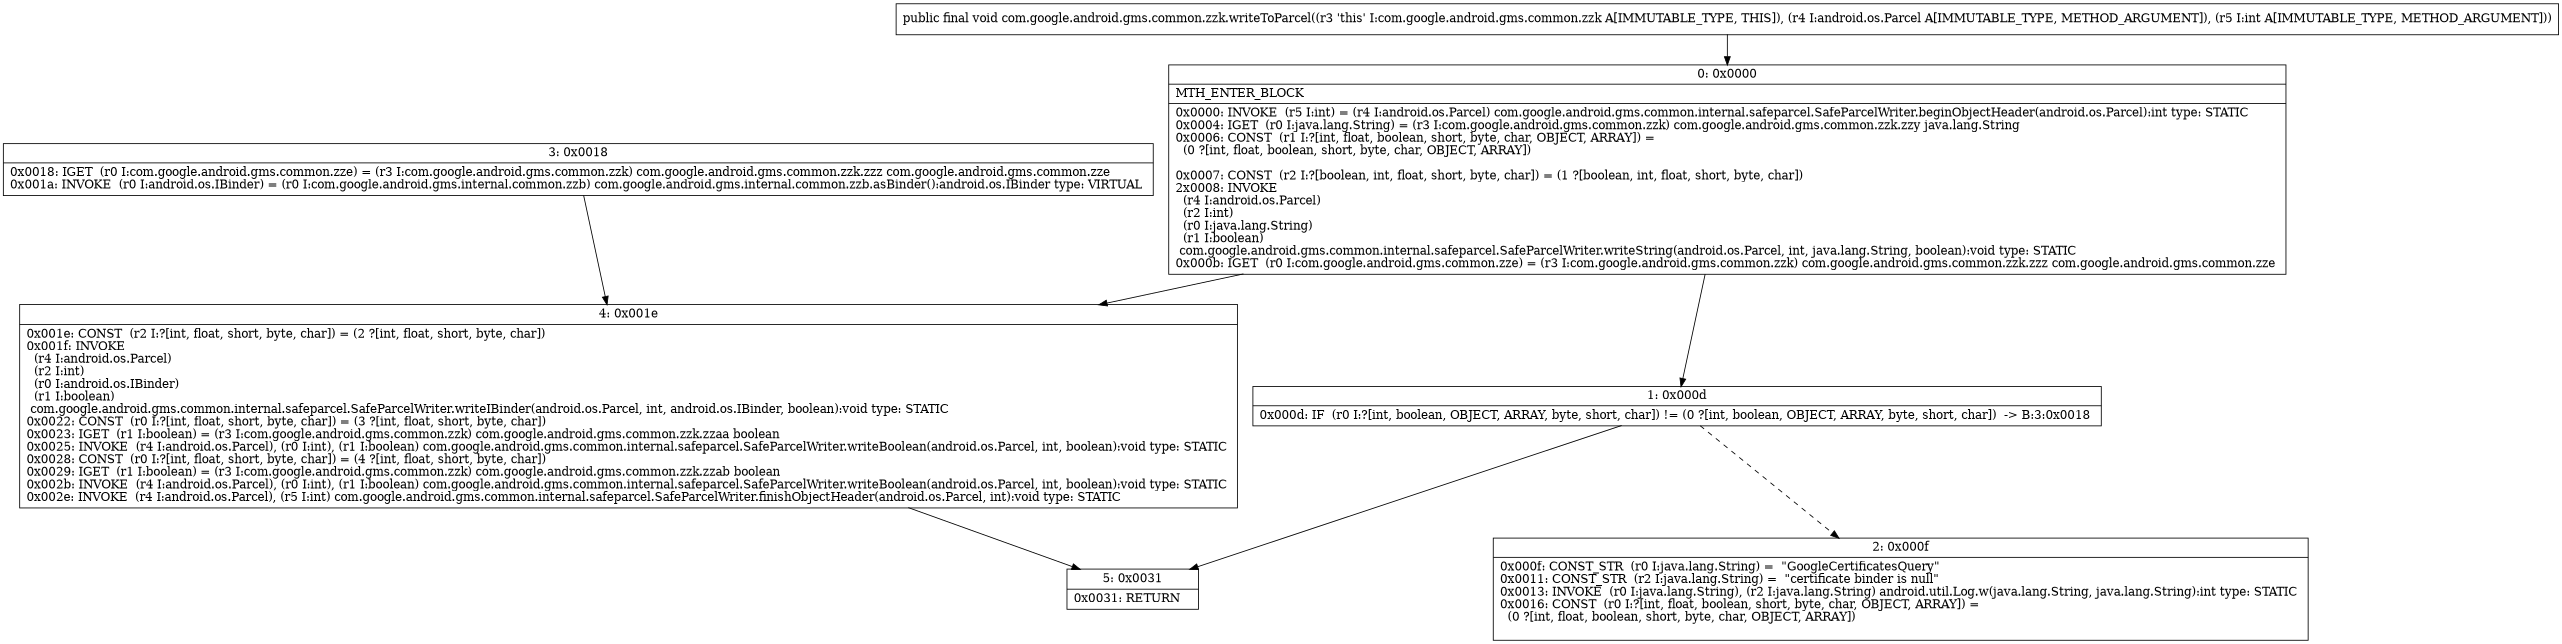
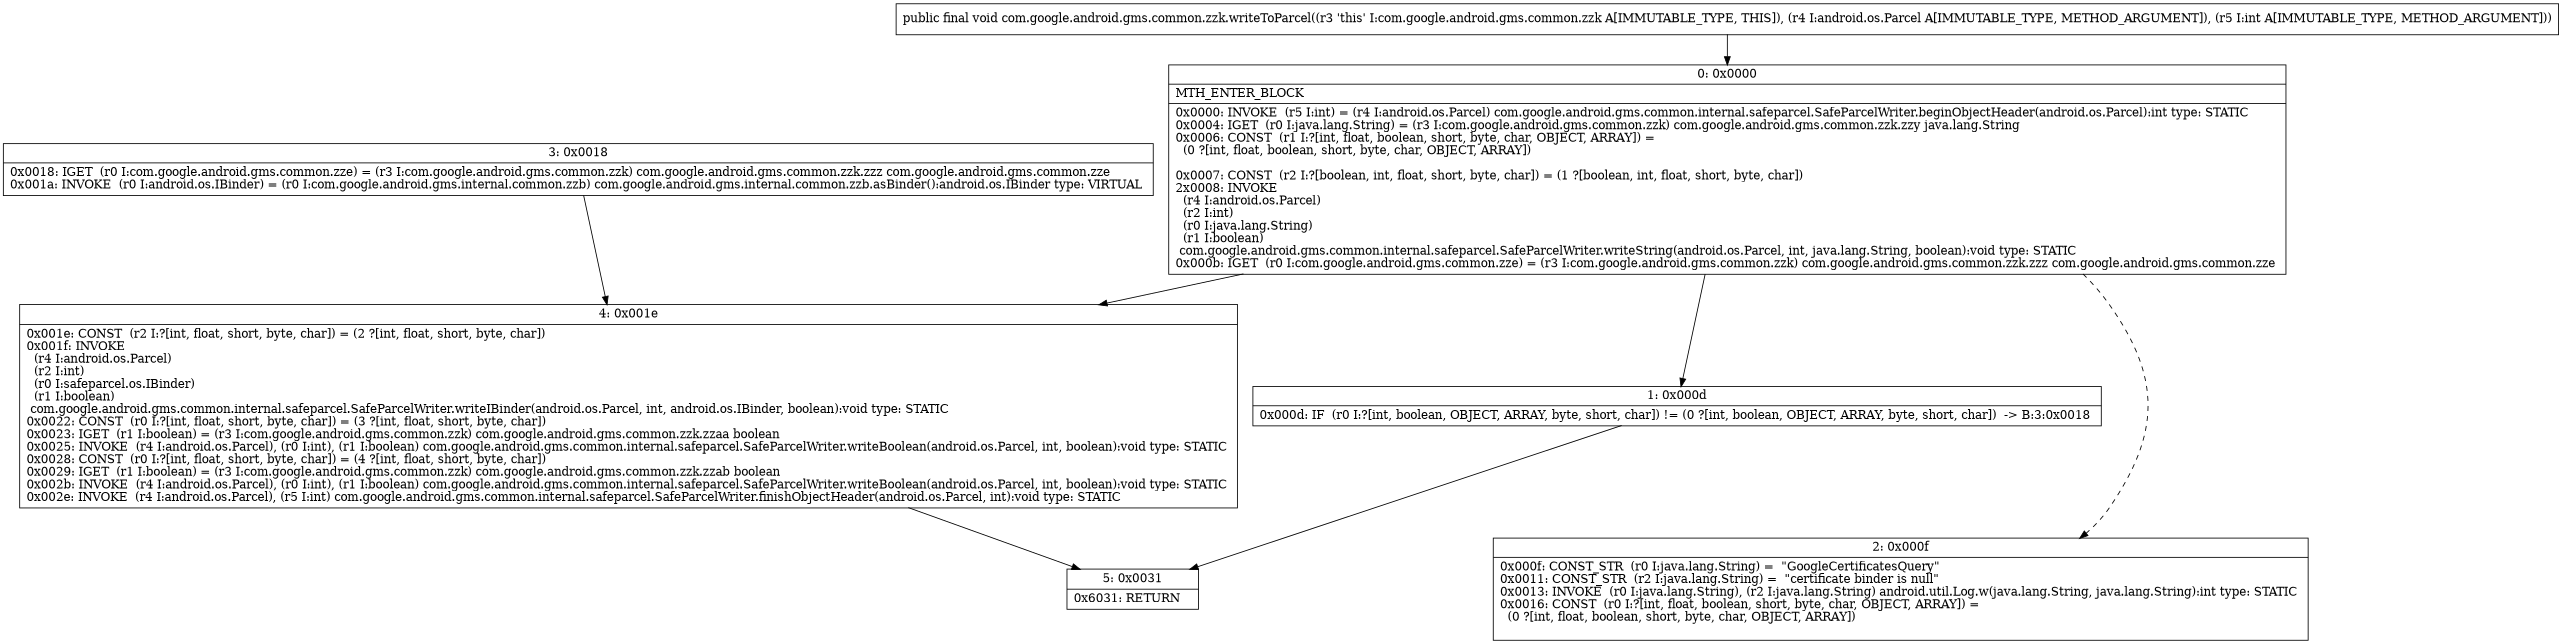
node "4: 0x001e": text "(r0 I:android.os.IBinder)" -> "(r0 I:safeparcel.os.IBinder)"
edge "1: 0x000d" -> "2: 0x000f": now "0: 0x0000" -> "2: 0x000f"
node "5: 0x0031": text "0x0031: RETURN" -> "0x6031: RETURN"
